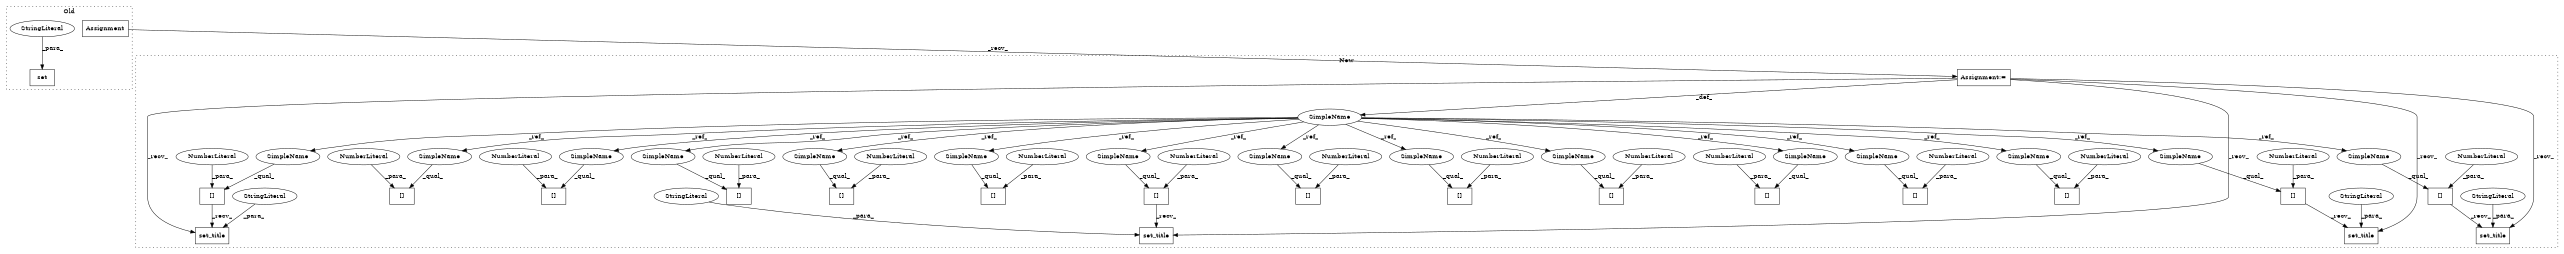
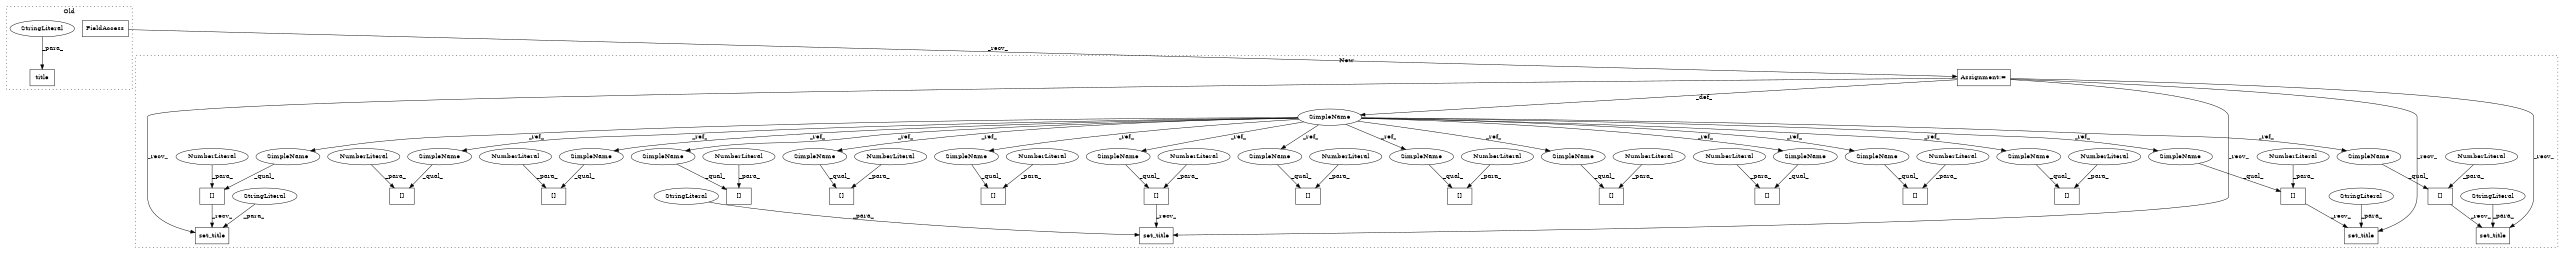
node "Assignment": label "Assignment" -> "FieldAccess"
node "set": label "set" -> "title"
